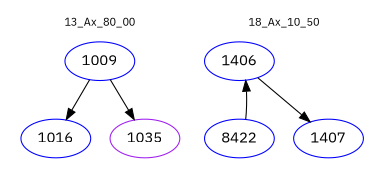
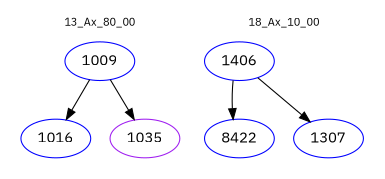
cluster "18_Ax_10_50": label "18_Ax_10_50" -> "18_Ax_10_00"
edge "8422" -> "1406": reversed
node "1407": label "1407" -> "1307"
